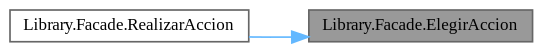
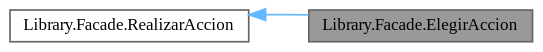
edge "Library.Facade.RealizarAccion" -> "Library.Facade.ElegirAccion": reversed
